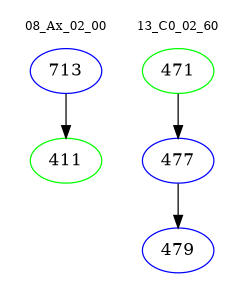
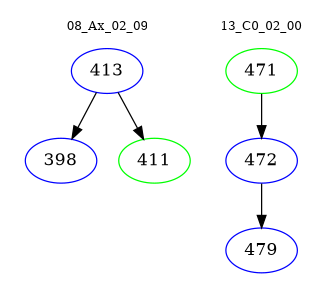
cluster "08_Ax_02_00": label "08_Ax_02_00" -> "08_Ax_02_09"
cluster "13_C0_02_60": label "13_C0_02_60" -> "13_C0_02_00"
node "713": label "713" -> "413"
node "398": added
node "477": label "477" -> "472"
